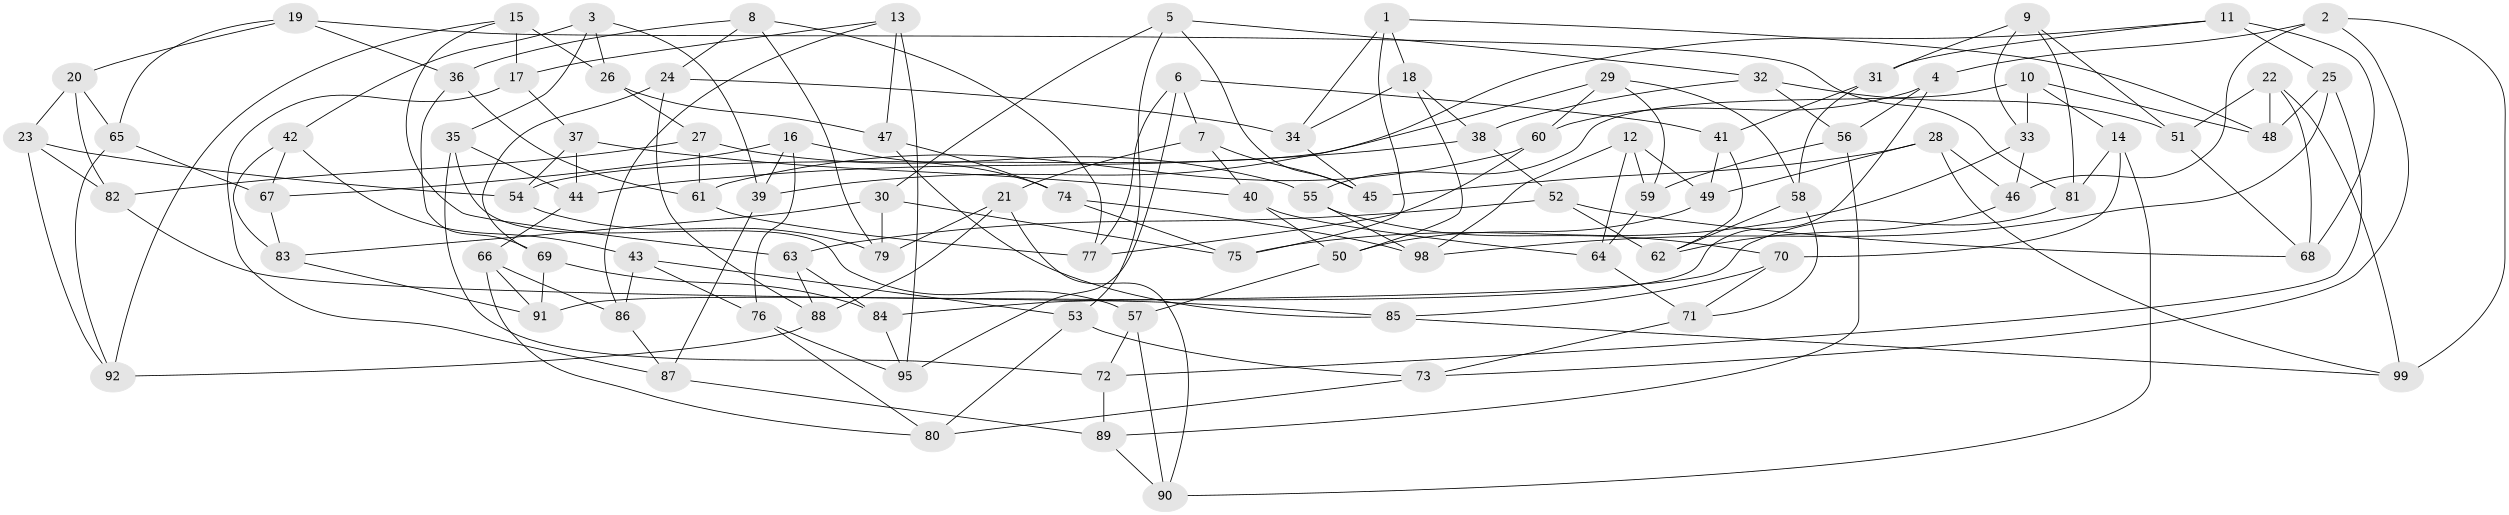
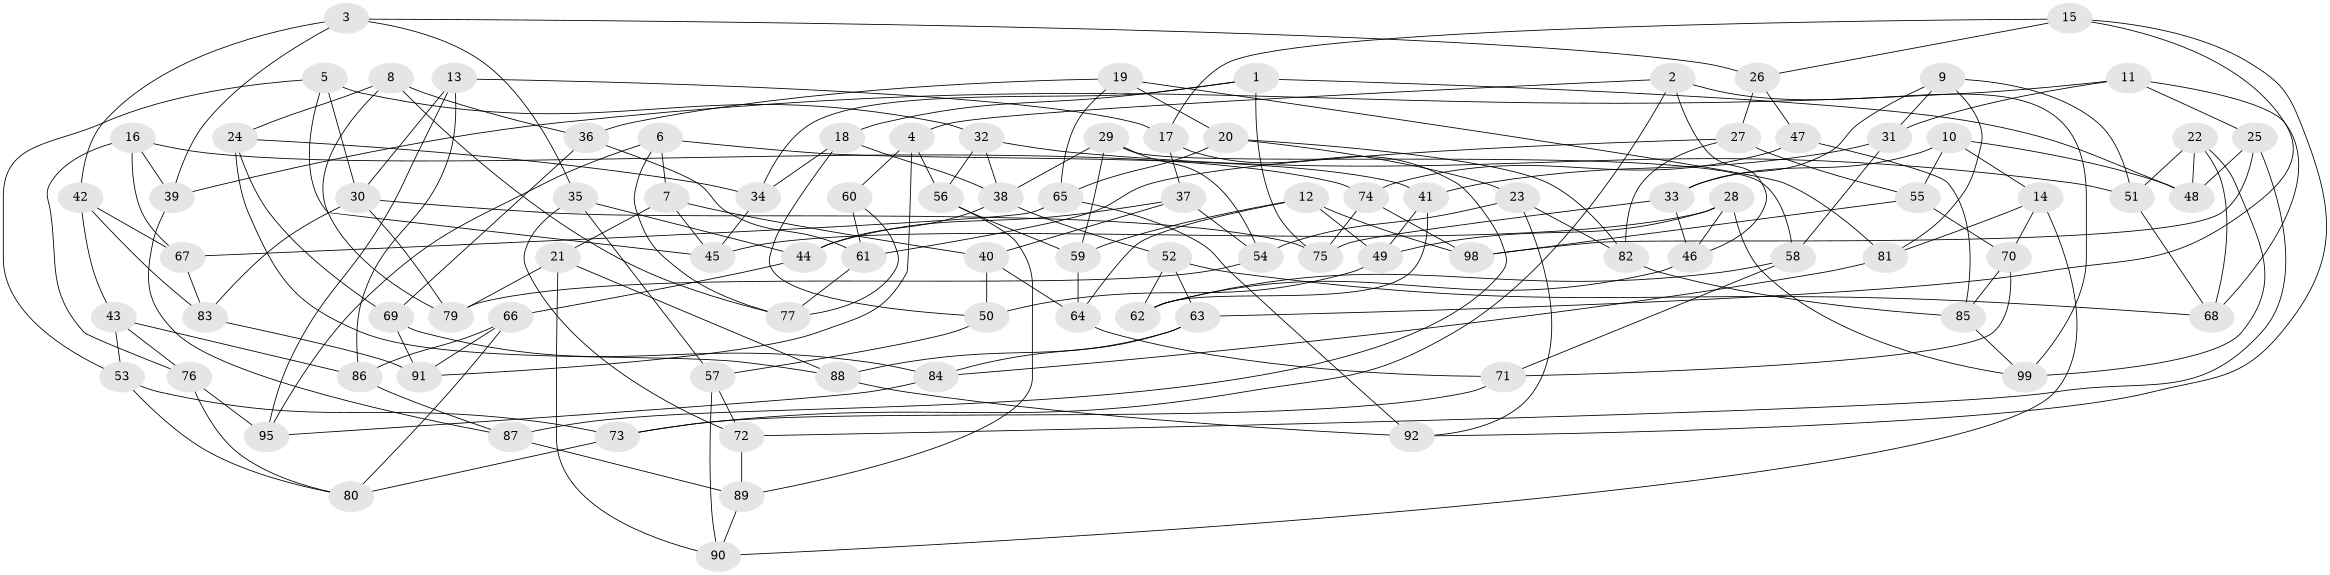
edge "13" -- "47": now "13" -- "30"
edge "29" -- "60": now "29" -- "38"
